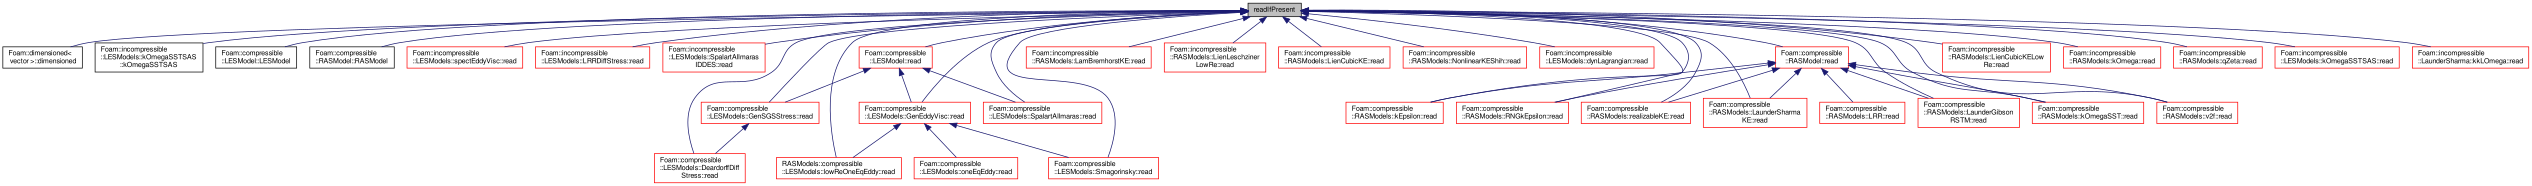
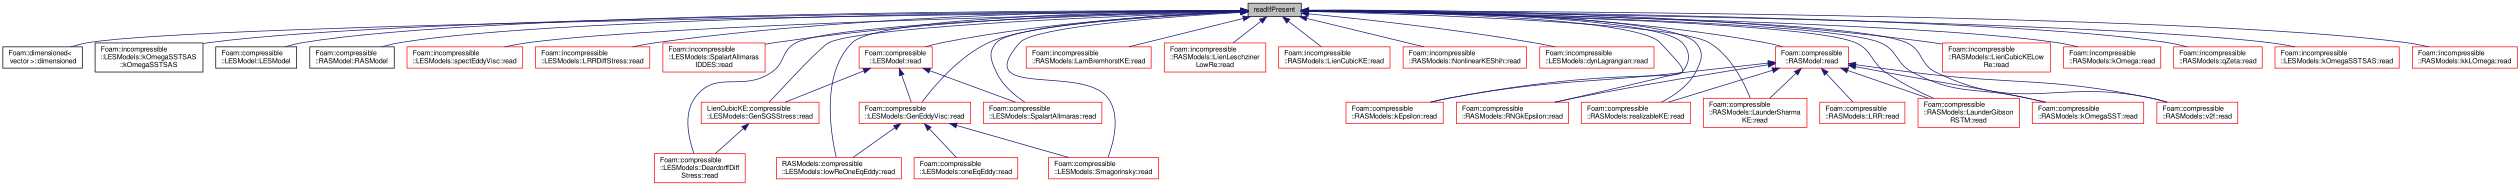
node "Foam::incompressible ::LaunderSharma::kkLOmega::read": label "Foam::incompressible ::LaunderSharma::kkLOmega::read" -> "Foam::incompressible ::RASModels::kkLOmega::read"
node "Foam::compressible ::LESModels::GenSGSStress::read": label "Foam::compressible ::LESModels::GenSGSStress::read" -> "LienCubicKE::compressible ::LESModels::GenSGSStress::read"
